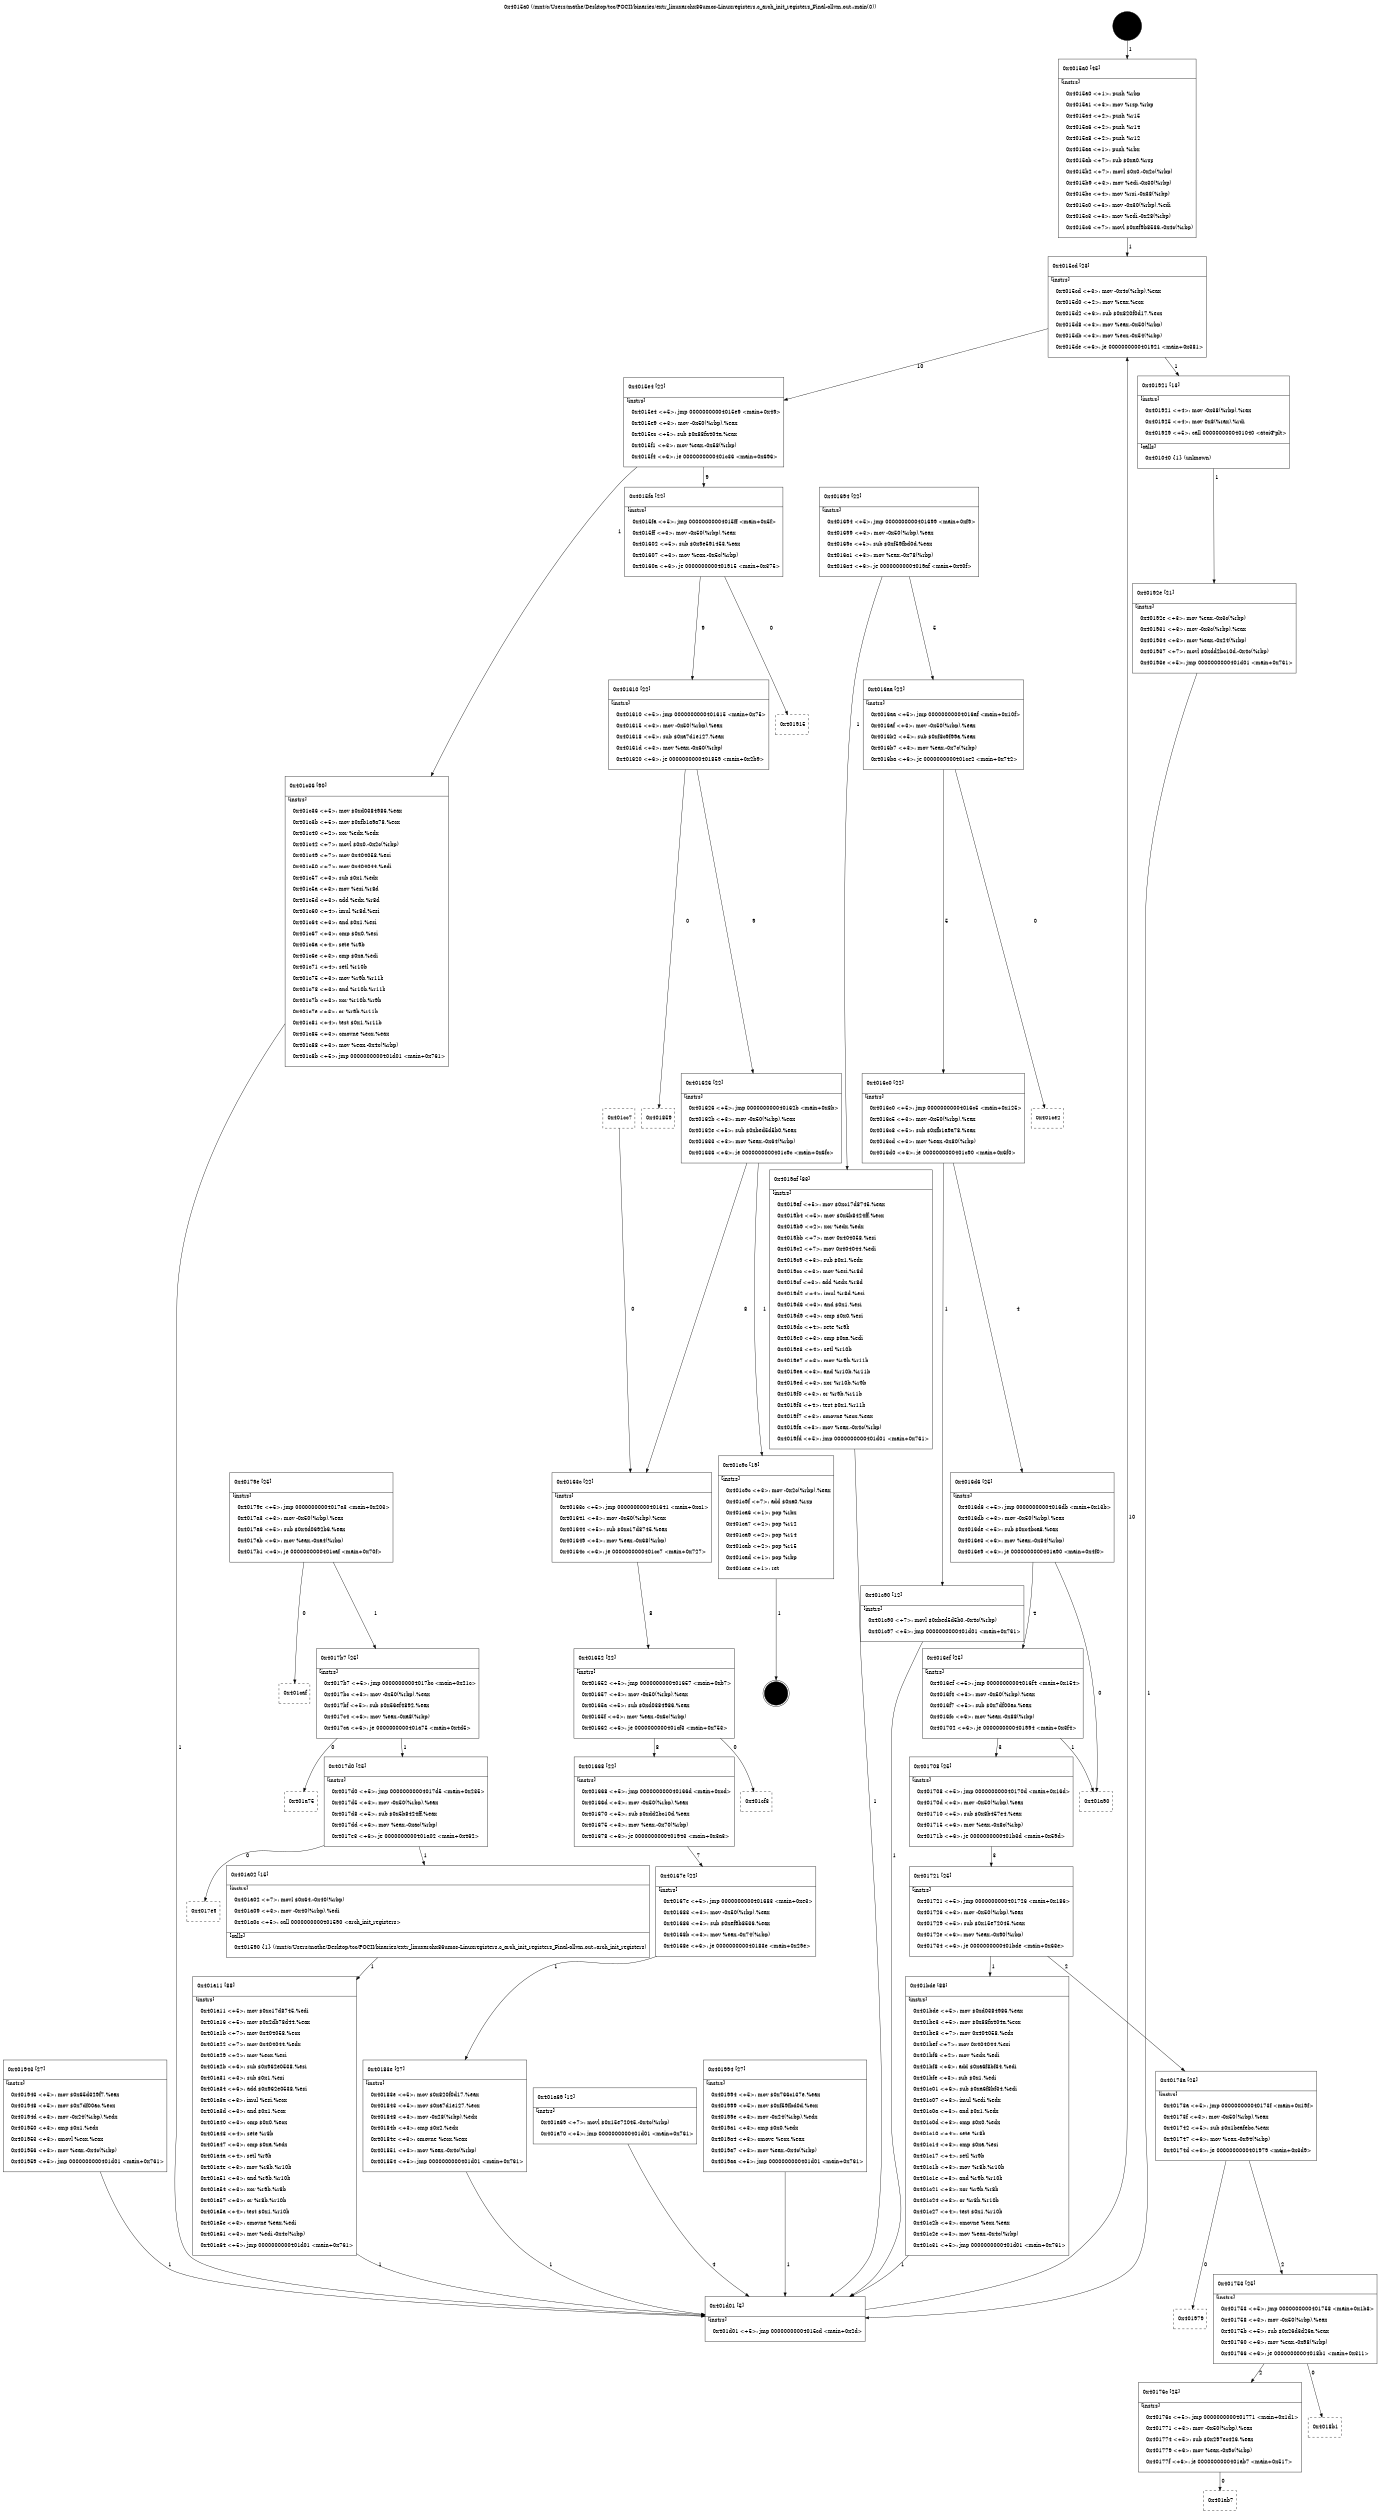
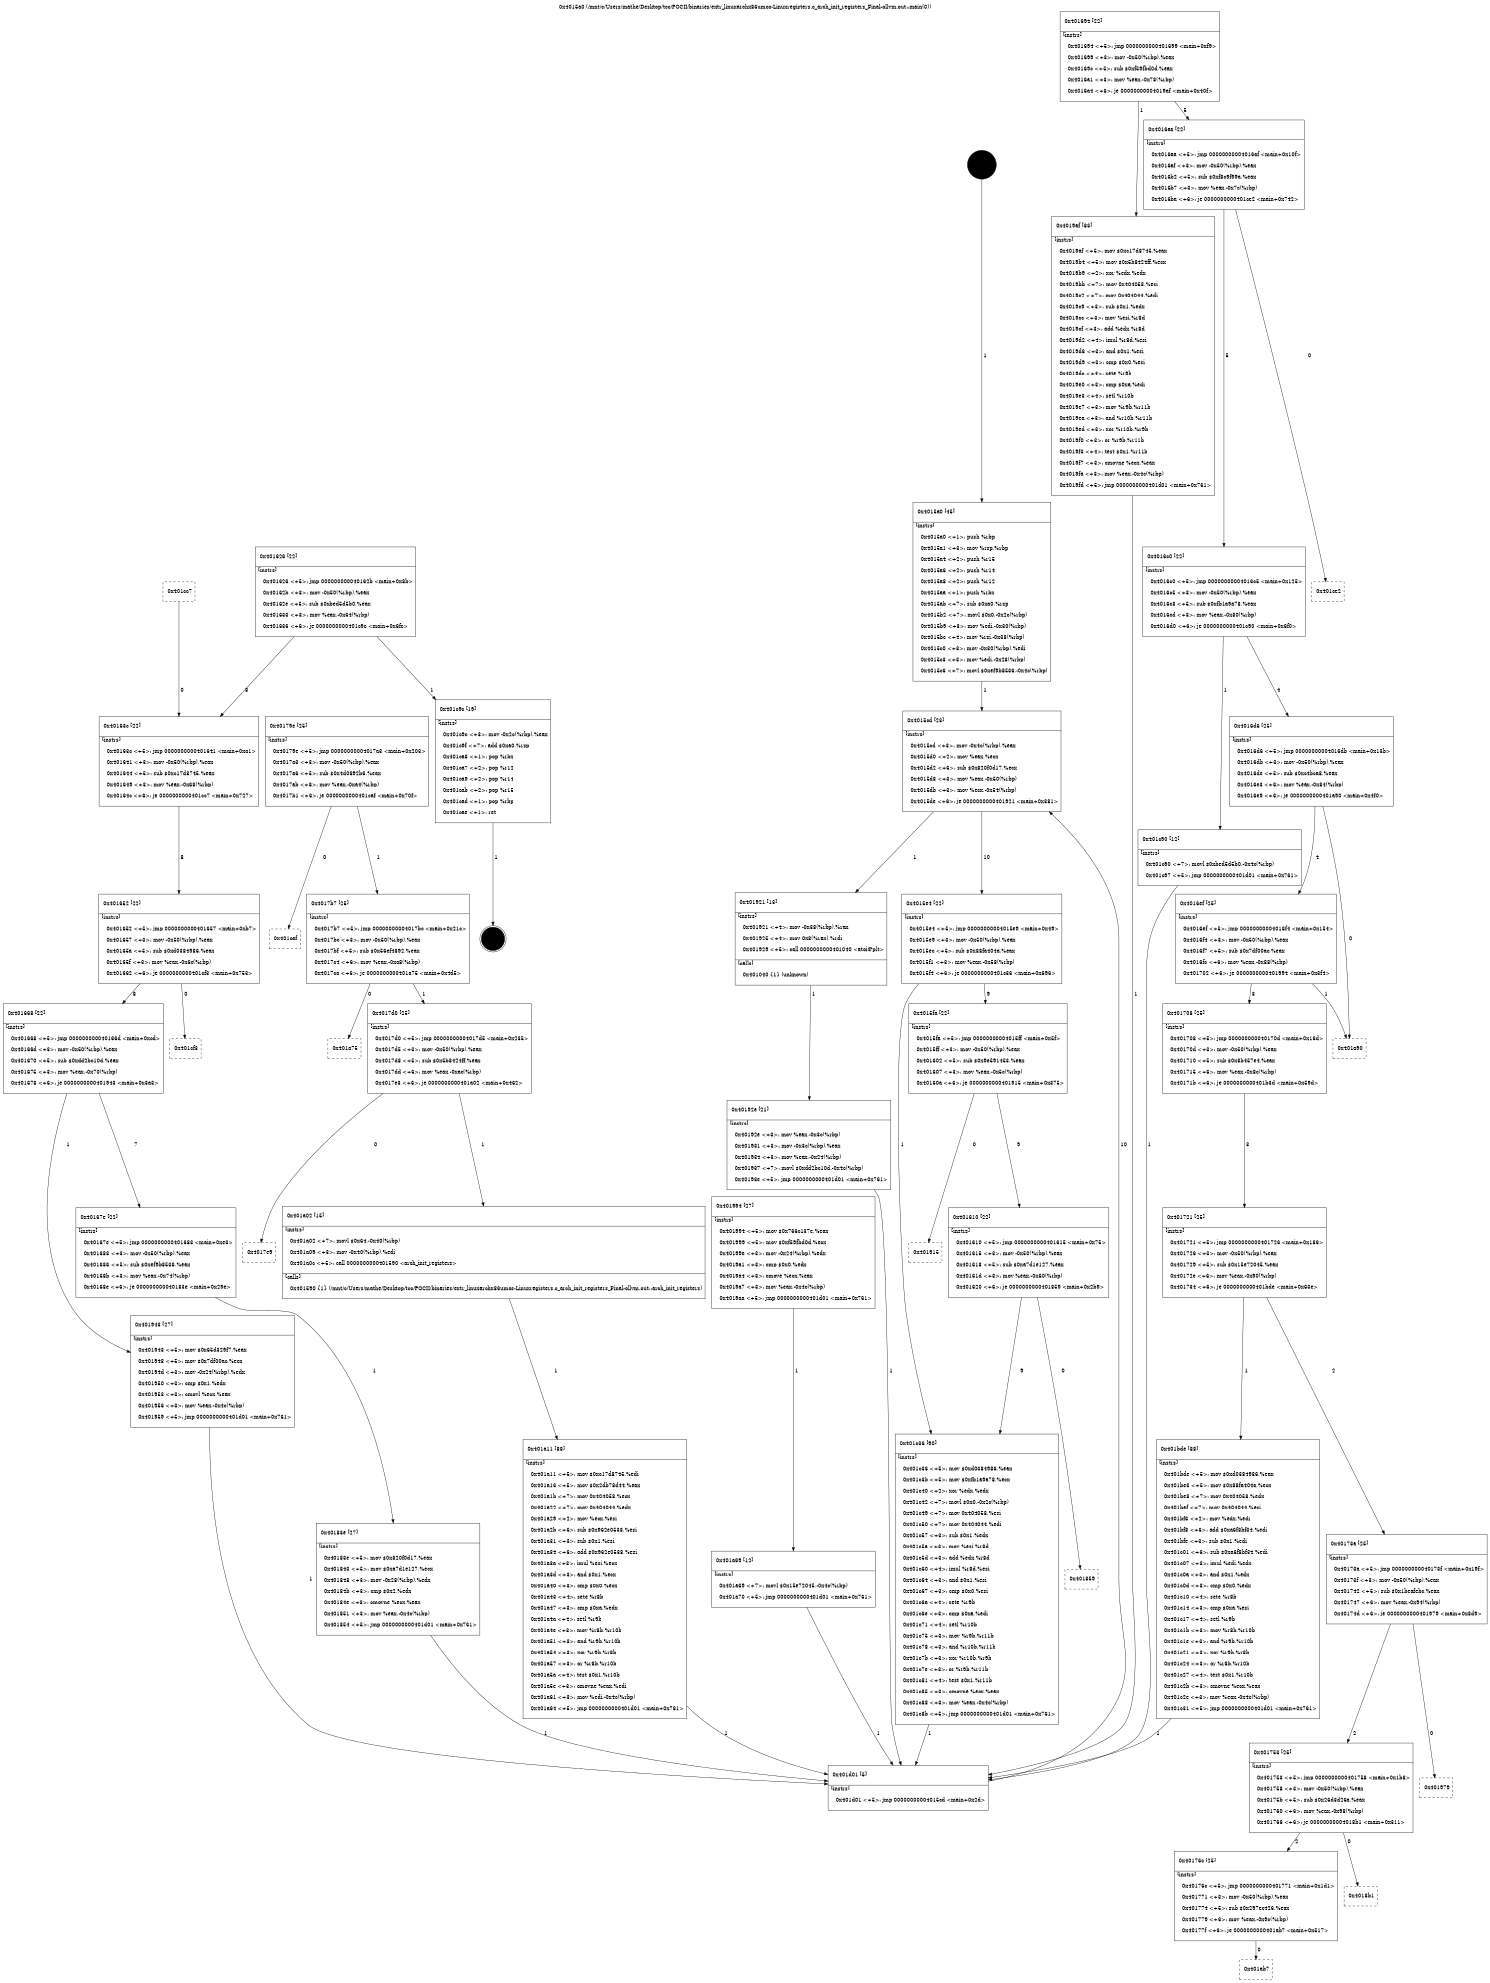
edge "0x401610 [22]" -> "0x401626 [22]": now "0x401610 [22]" -> "0x401c36 [90]"
edge "0x401668 [22]" -> "0x401943 [27]": added, label "1"
edge "0x401994 [27]" -> "0x401d01 [5]": now "0x401994 [27]" -> "0x401a69 [12]"
edge "0x401a69 [12]" -> "0x401d01 [5]": label " 4" -> " 1"
